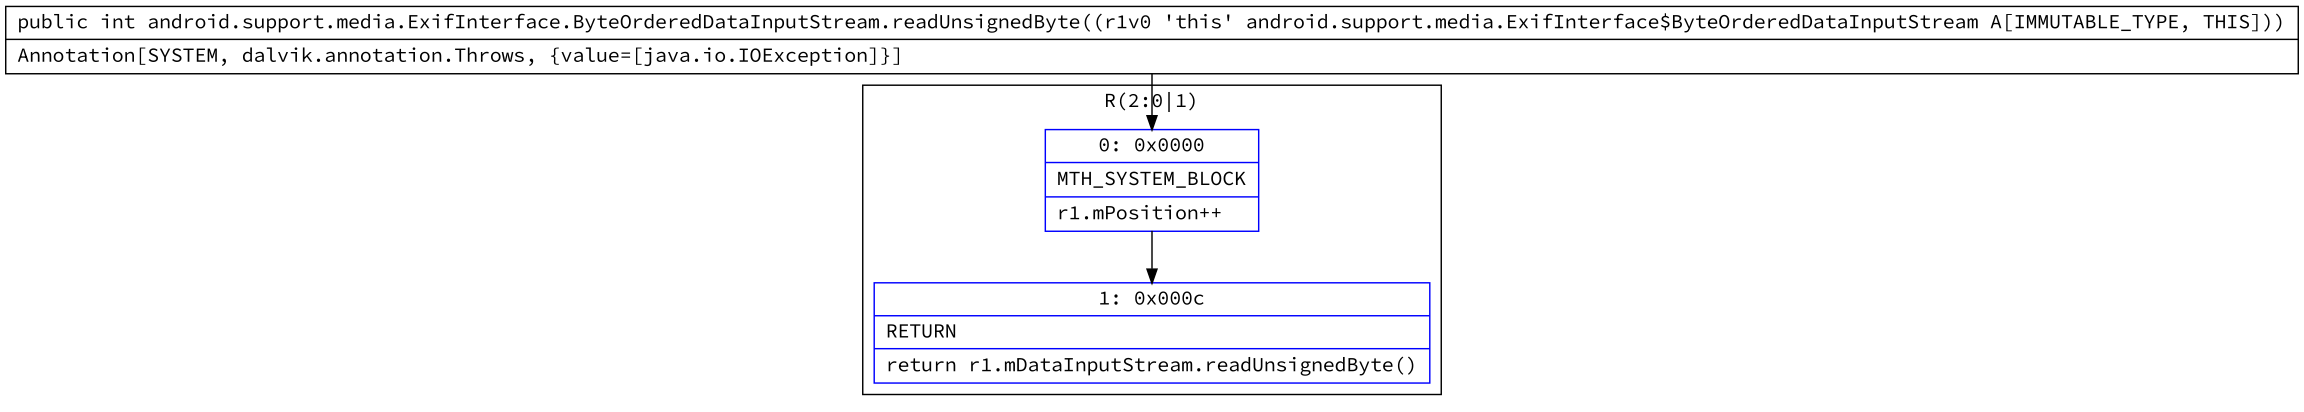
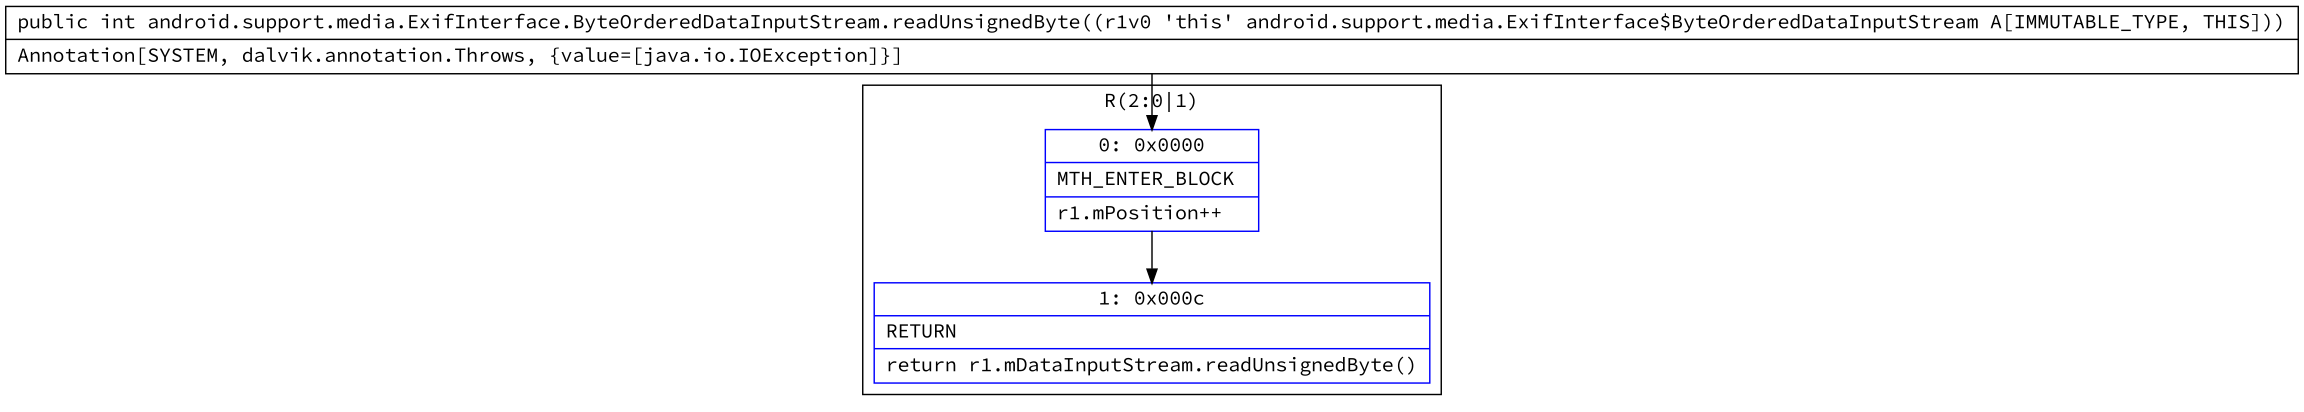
node "0: 0x0000": text "MTH_SYSTEM_BLOCK" -> "MTH_ENTER_BLOCK"
